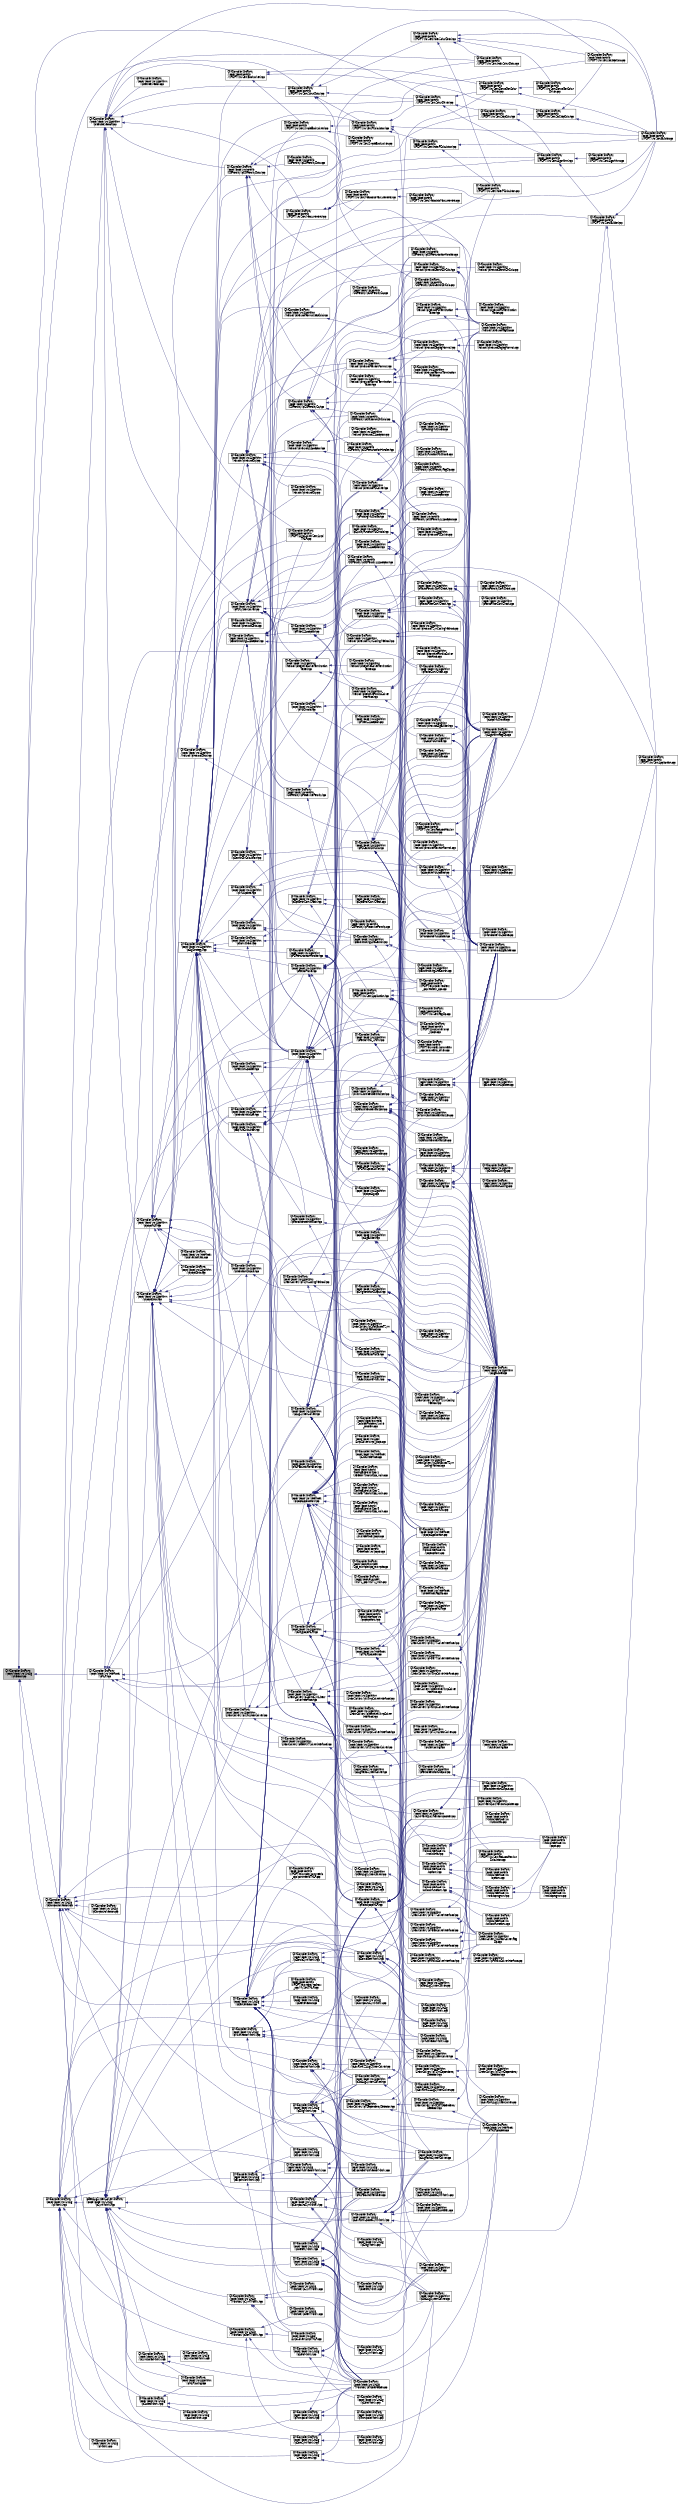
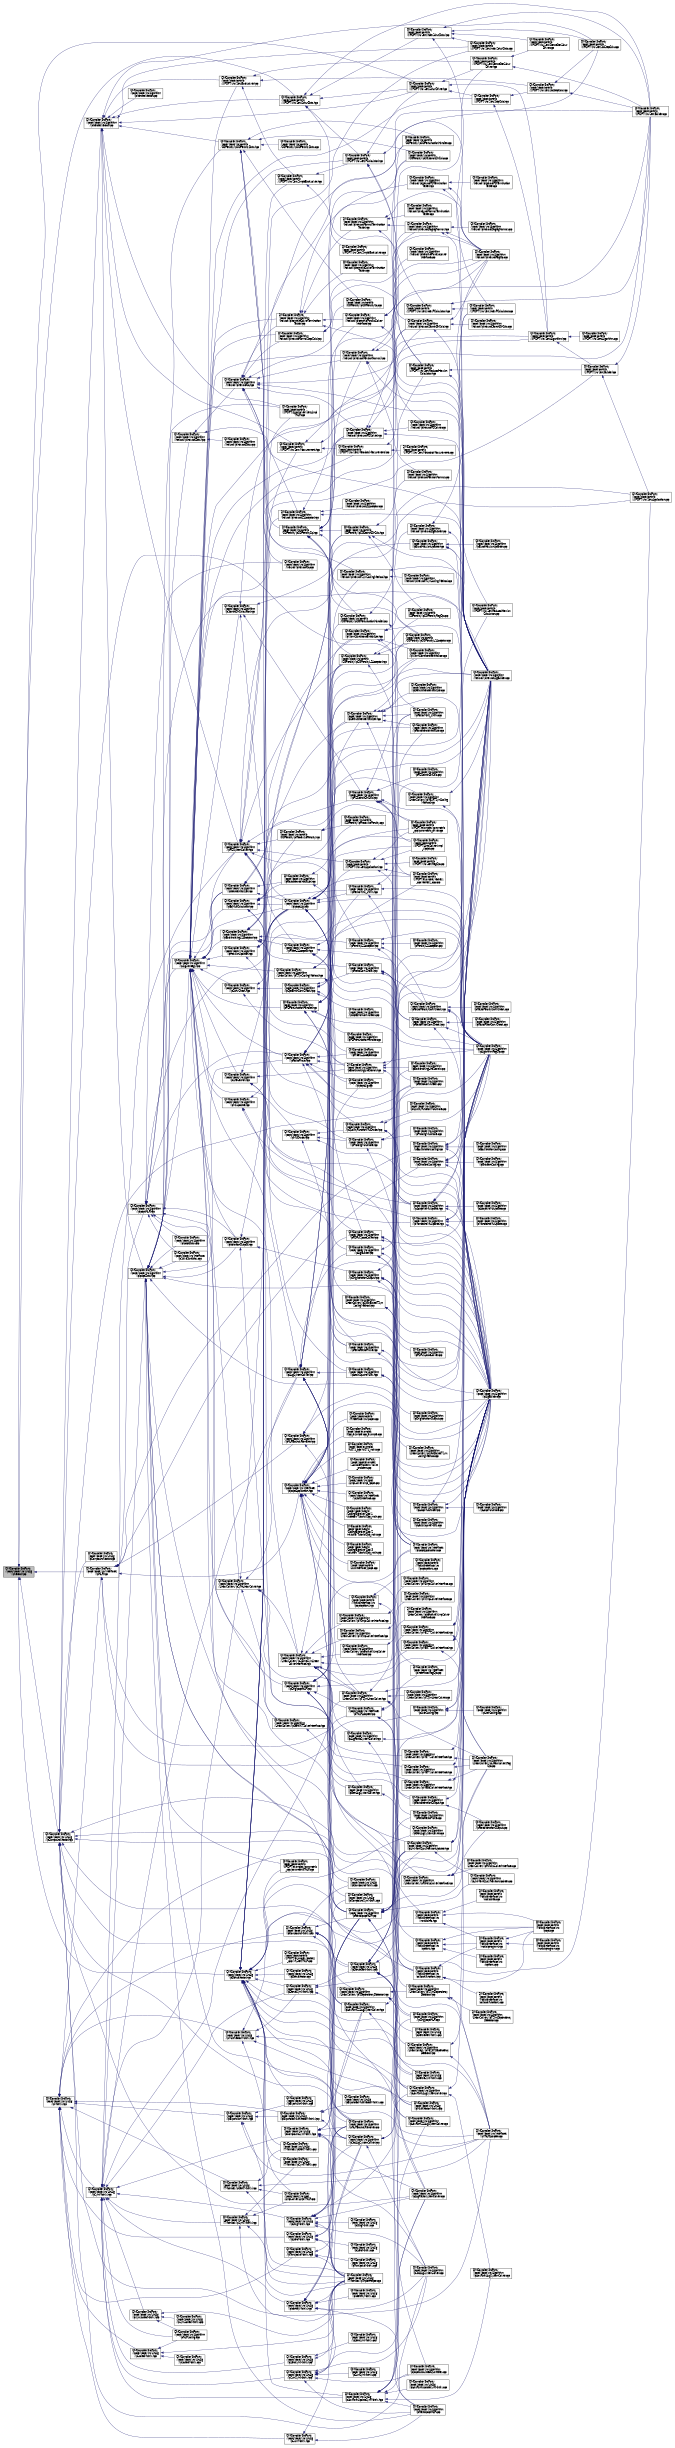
node "IpGenAugSystemSolver/3rdParty /Ipopt/Ipopt/src/LinAlg /IpSymMatrix.hpp": label "IpGenAugSystemSolver/3rdParty /Ipopt/Ipopt/src/LinAlg /IpSymMatrix.hpp" -> "OMCompiler/3rdParty /Ipopt/Ipopt/src/LinAlg /IpSymMatrix.hpp"
node "OMCompiler/3rdParty /Ipopt/Ipopt/src/LinAlg /IpMatrix.cpp": removed
node "OMCompiler/3rdParty /Ipopt/Ipopt/src/LinAlg /LinearSolvers.hpp": label "OMCompiler/3rdParty /Ipopt/Ipopt/src/LinAlg /LinearSolvers.hpp" -> "OMCompiler/3rdParty /Ipopt/Ipopt/src/LinAlg /IpSumMatrix.hpp"
